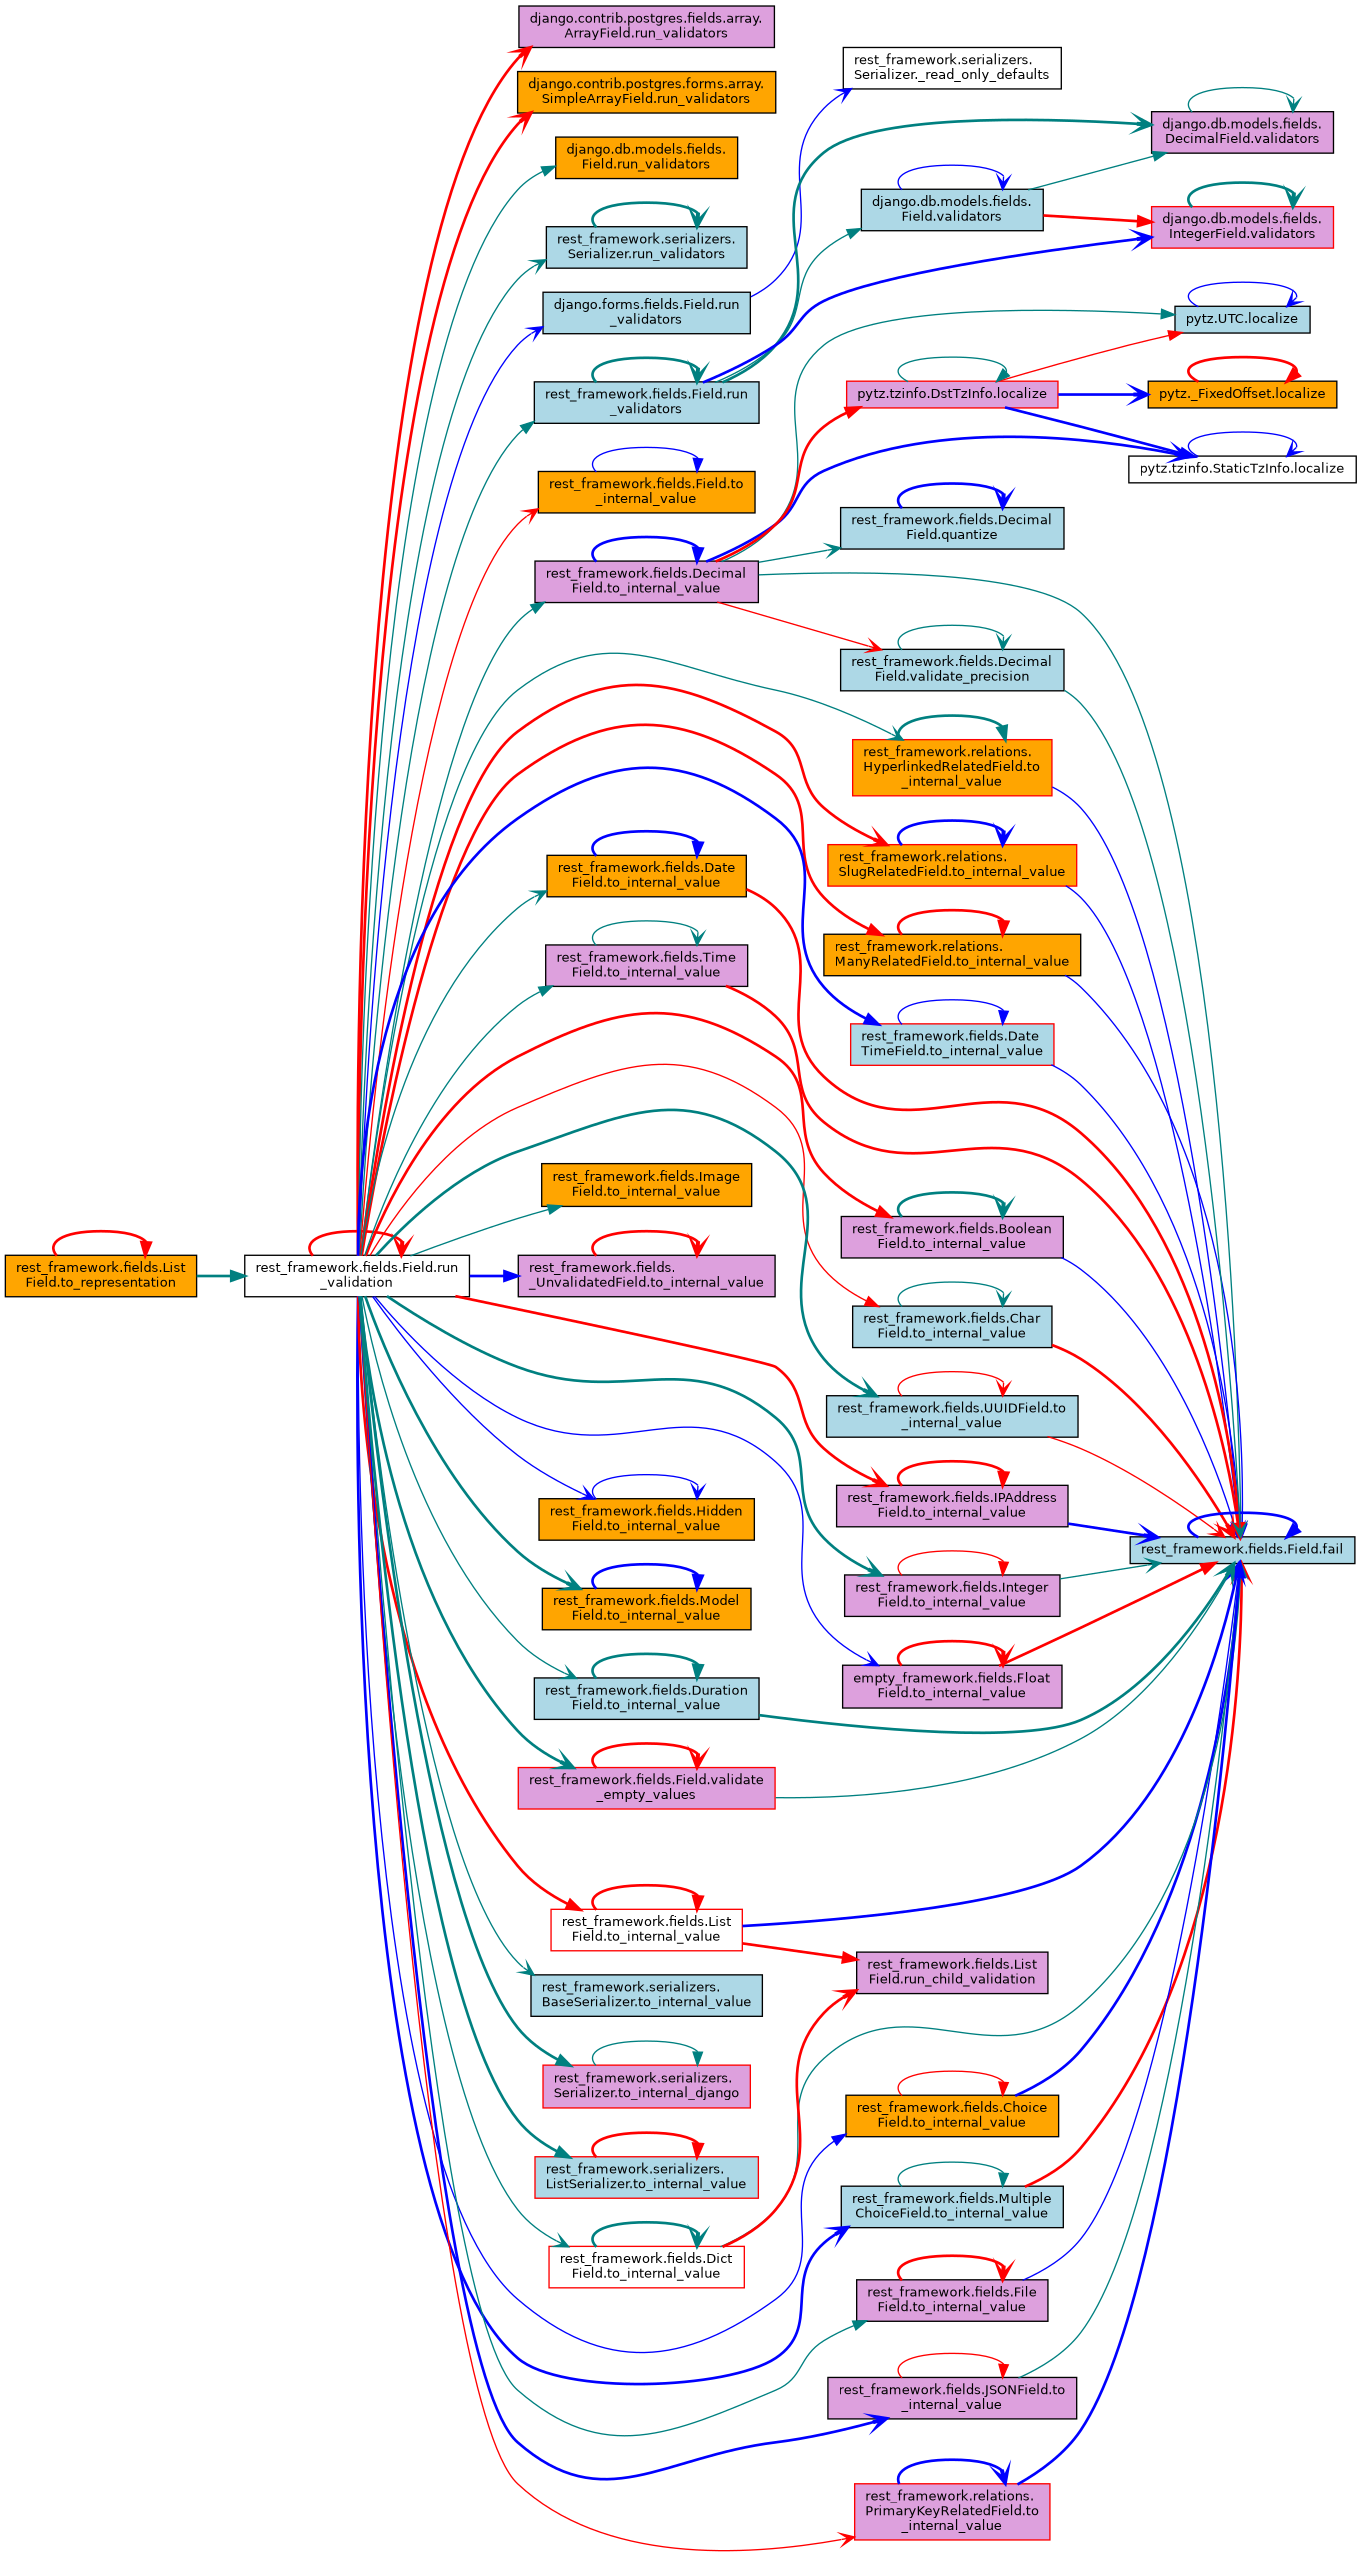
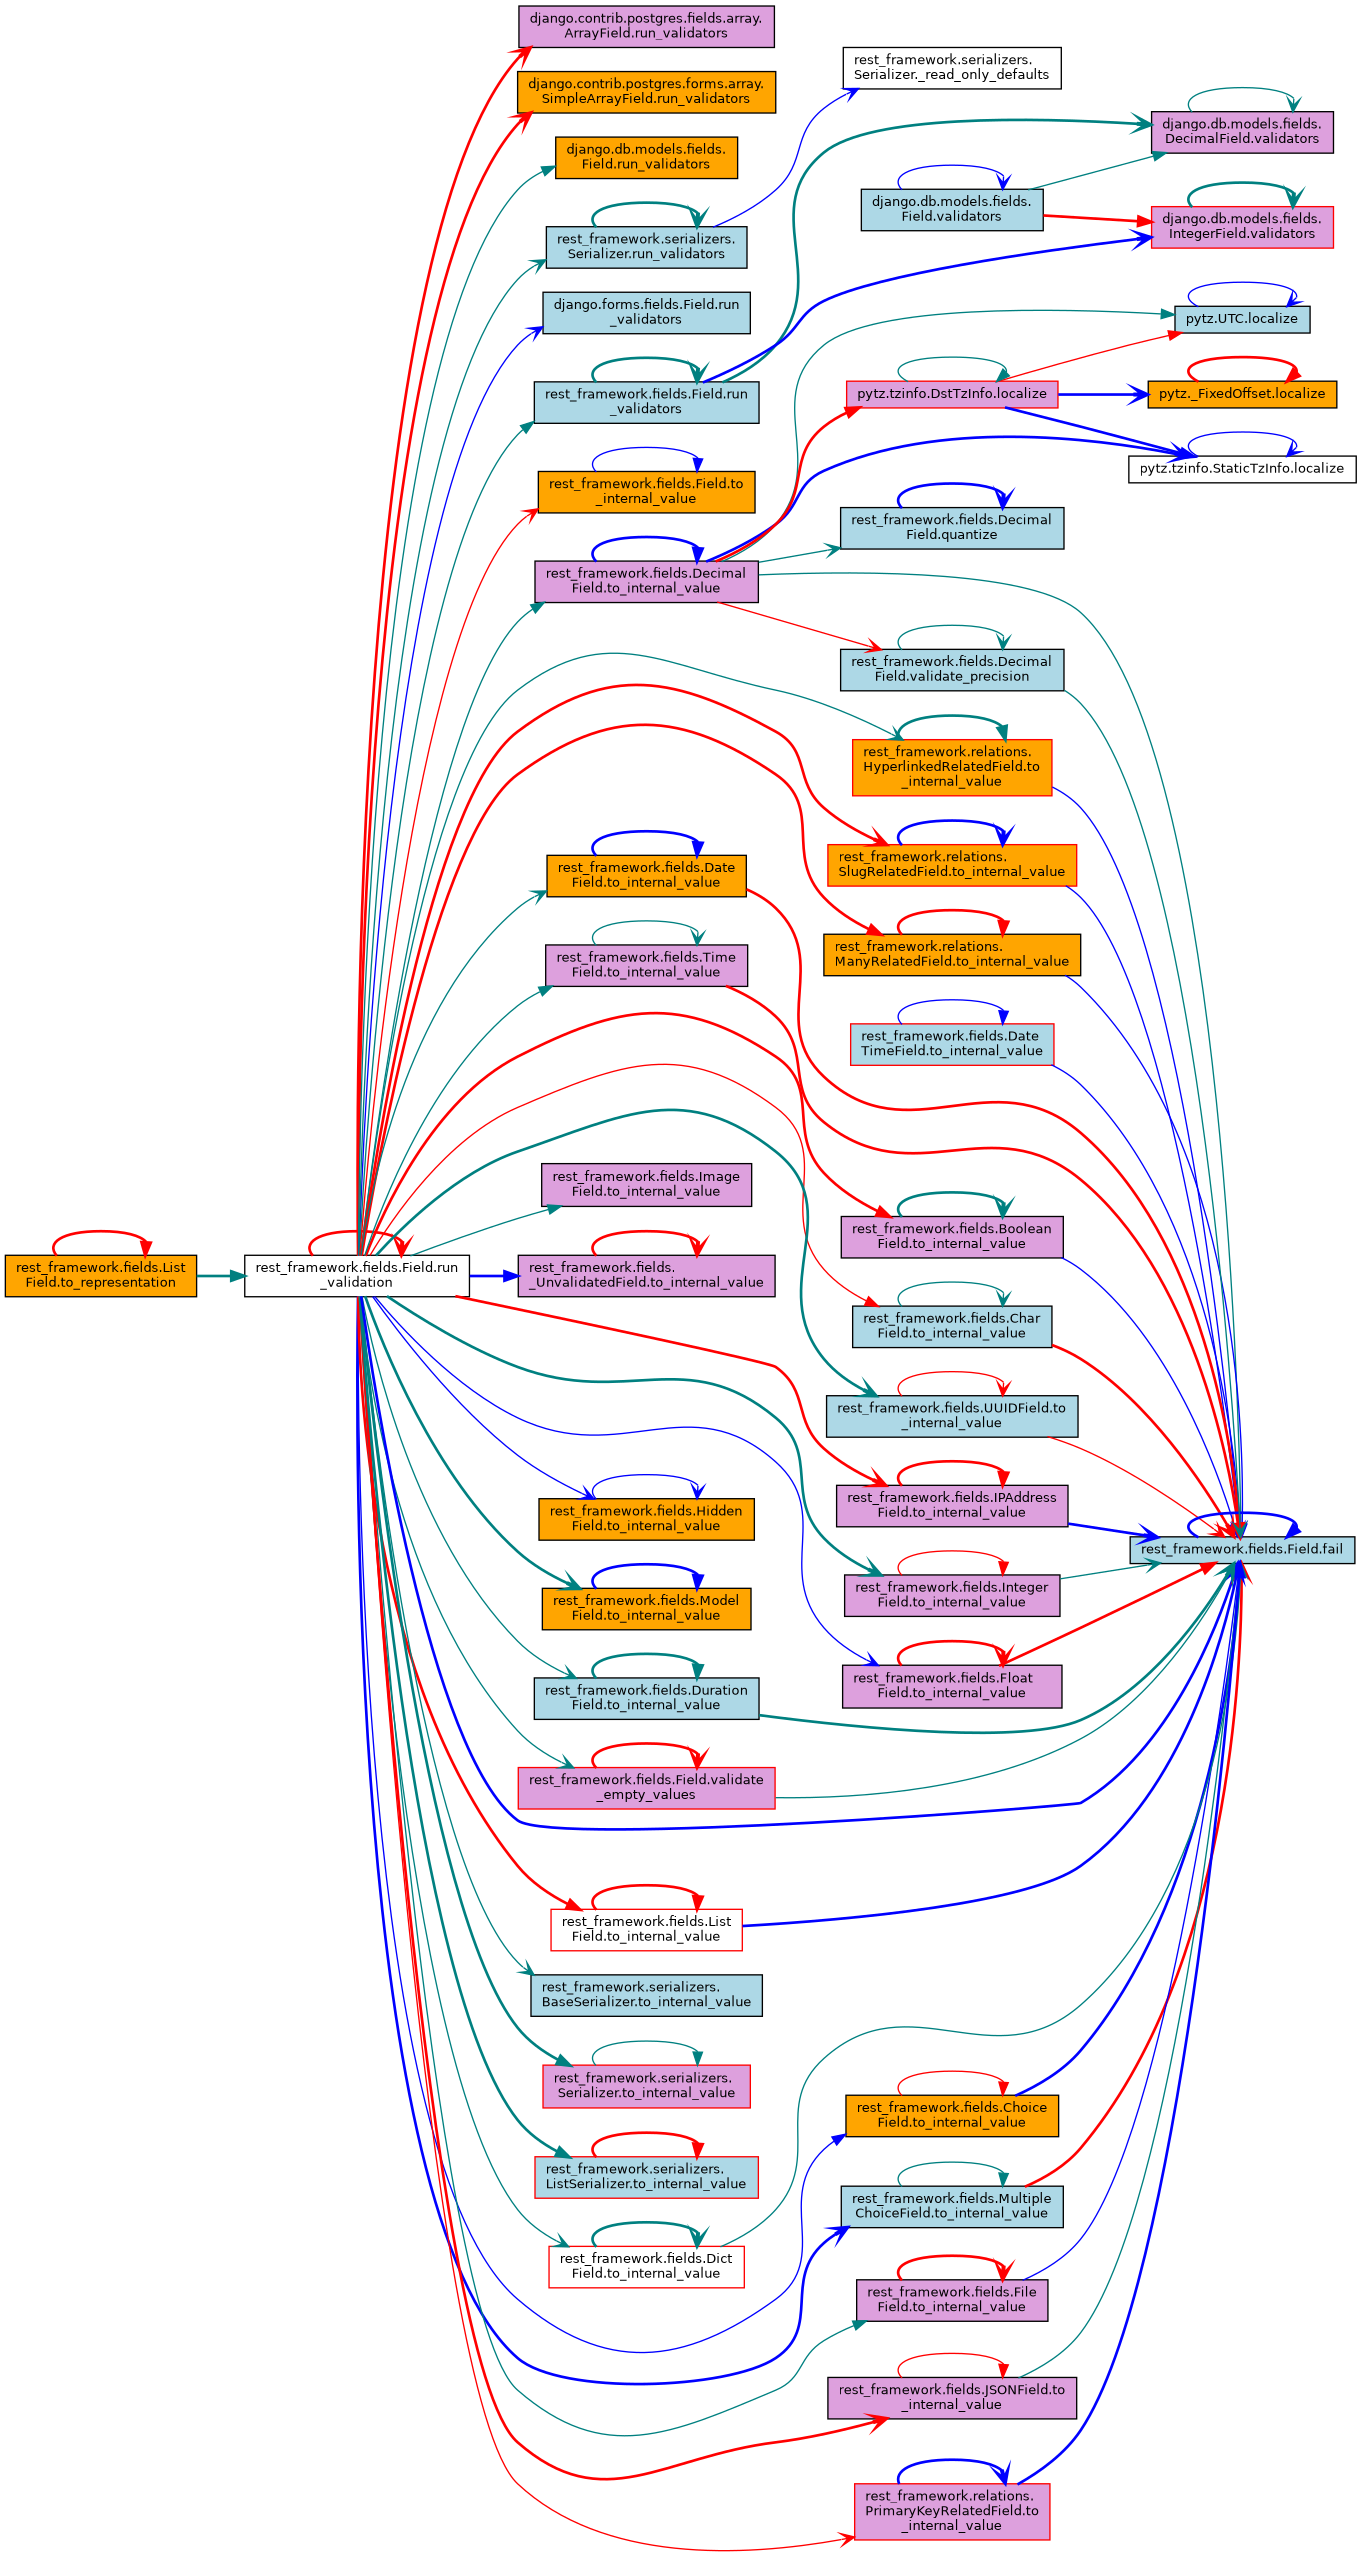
edge "django.forms.fields.Field.run _validators" -> "rest_framework.serializers. Serializer._read_only_defaults": now "rest_framework.serializers. Serializer.run_validators" -> "rest_framework.serializers. Serializer._read_only_defaults"
edge "rest_framework.fields.Field.run _validators" -> "django.db.models.fields. Field.validators": removed
edge "rest_framework.fields.Field.run _validation" -> "rest_framework.fields.Date TimeField.to_internal_value": now "rest_framework.fields.Field.run _validation" -> "rest_framework.fields.Field.fail"
node "rest_framework.fields.Image Field.to_internal_value": fillcolor orange -> plum
edge "rest_framework.fields.Field.run _validation" -> "rest_framework.fields.Field.validate _empty_values": style bold -> solid
node "empty_framework.fields.Float Field.to_internal_value": label "empty_framework.fields.Float Field.to_internal_value" -> "rest_framework.fields.Float Field.to_internal_value"
node "rest_framework.fields.List Field.run_child_validation": removed
node "rest_framework.serializers. Serializer.to_internal_django": label "rest_framework.serializers. Serializer.to_internal_django" -> "rest_framework.serializers. Serializer.to_internal_value"
edge "rest_framework.fields.Field.run _validation" -> "rest_framework.fields.JSONField.to _internal_value": color blue -> red
